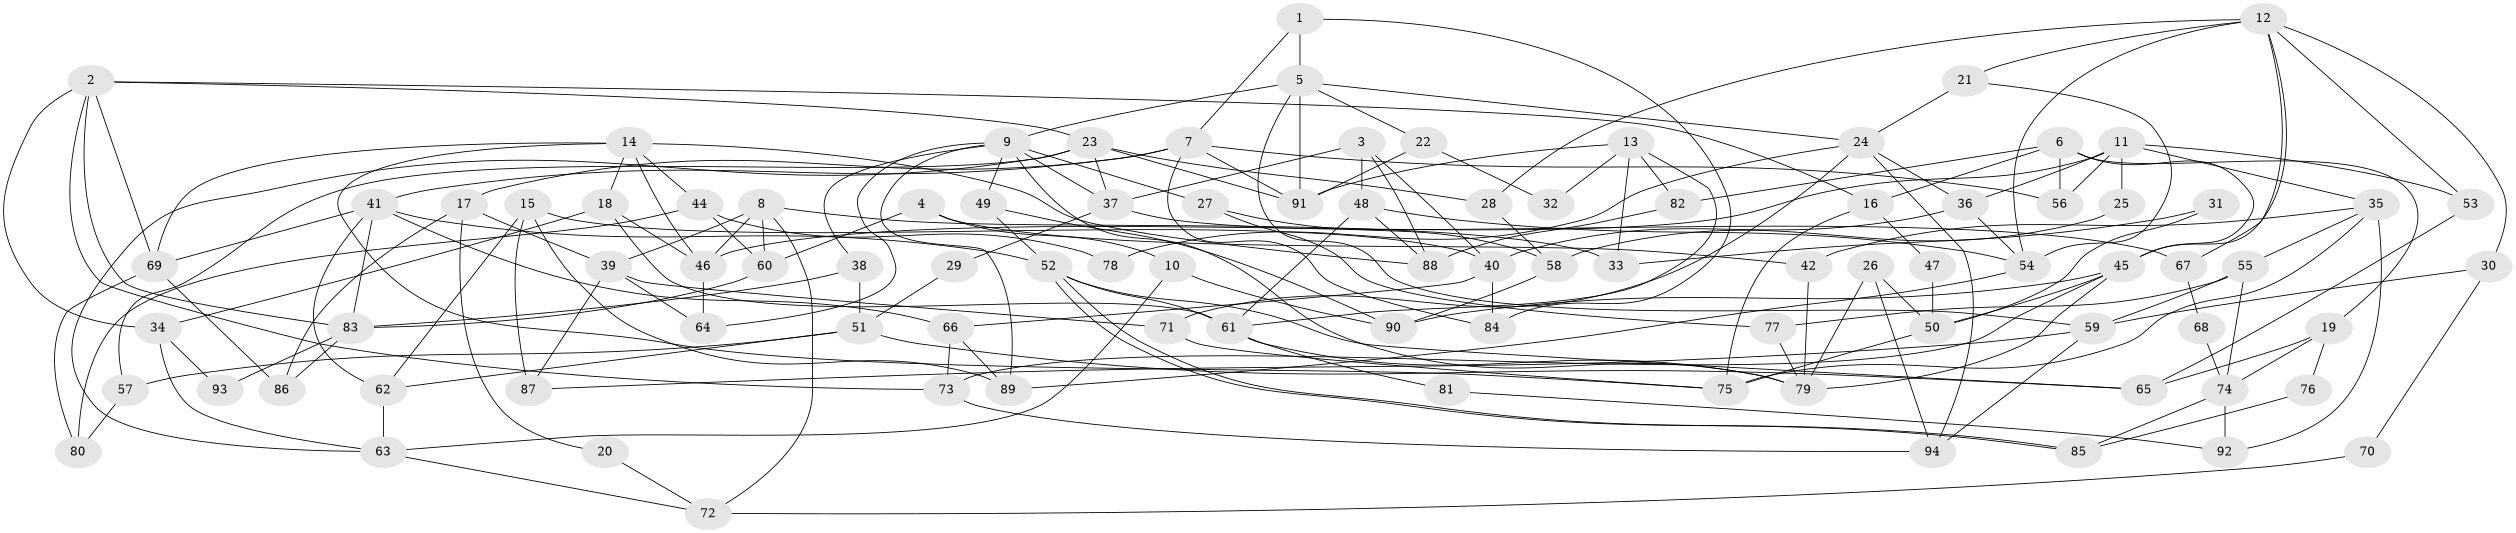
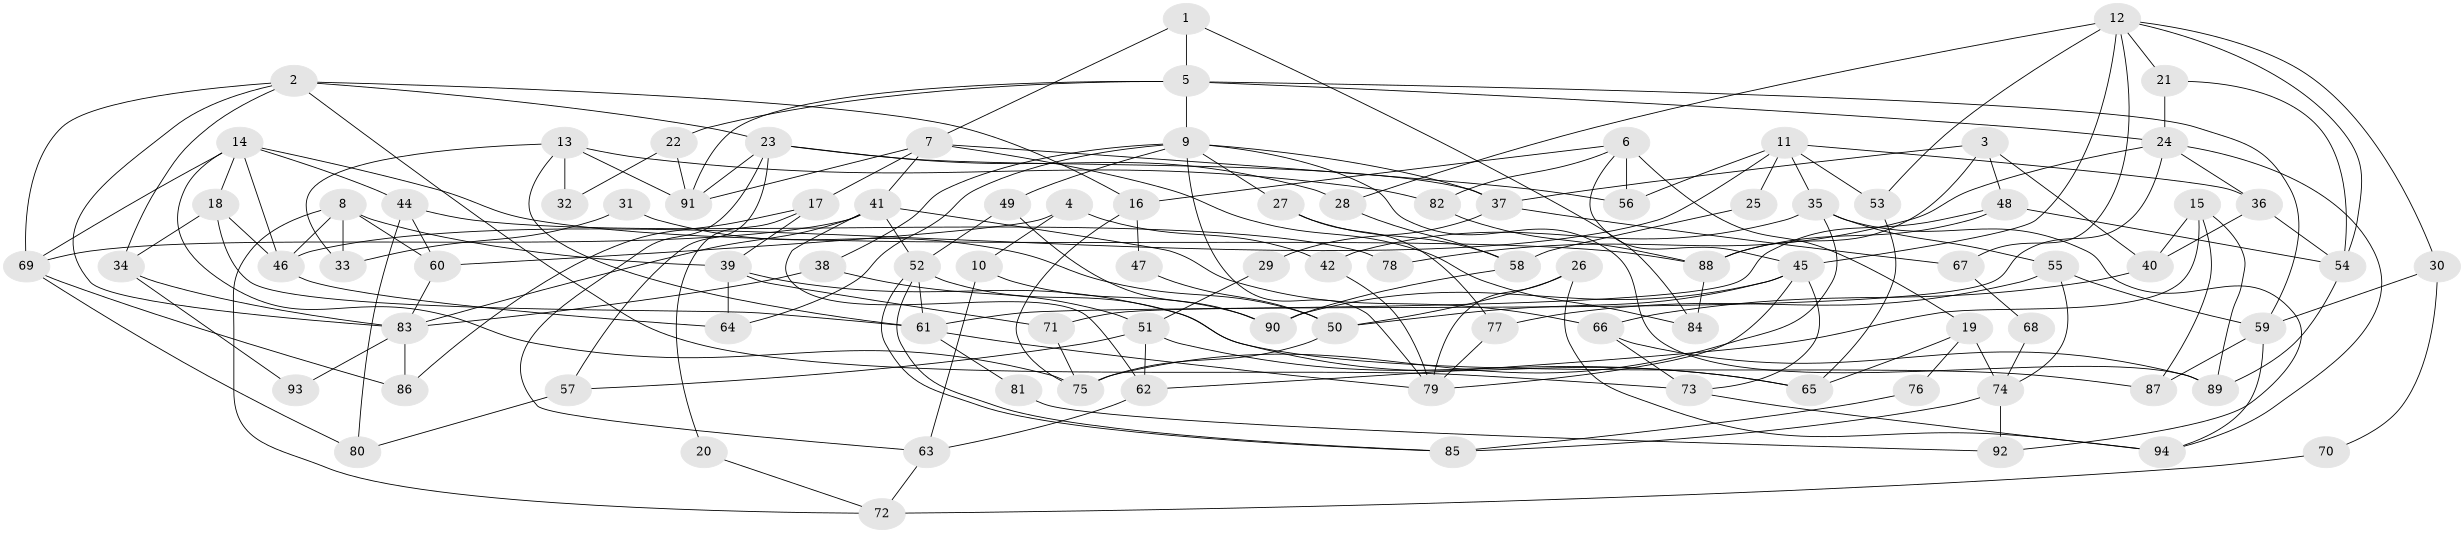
edge "40" -- "84": now "88" -- "84"
edge "34" -- "63": now "34" -- "83"
